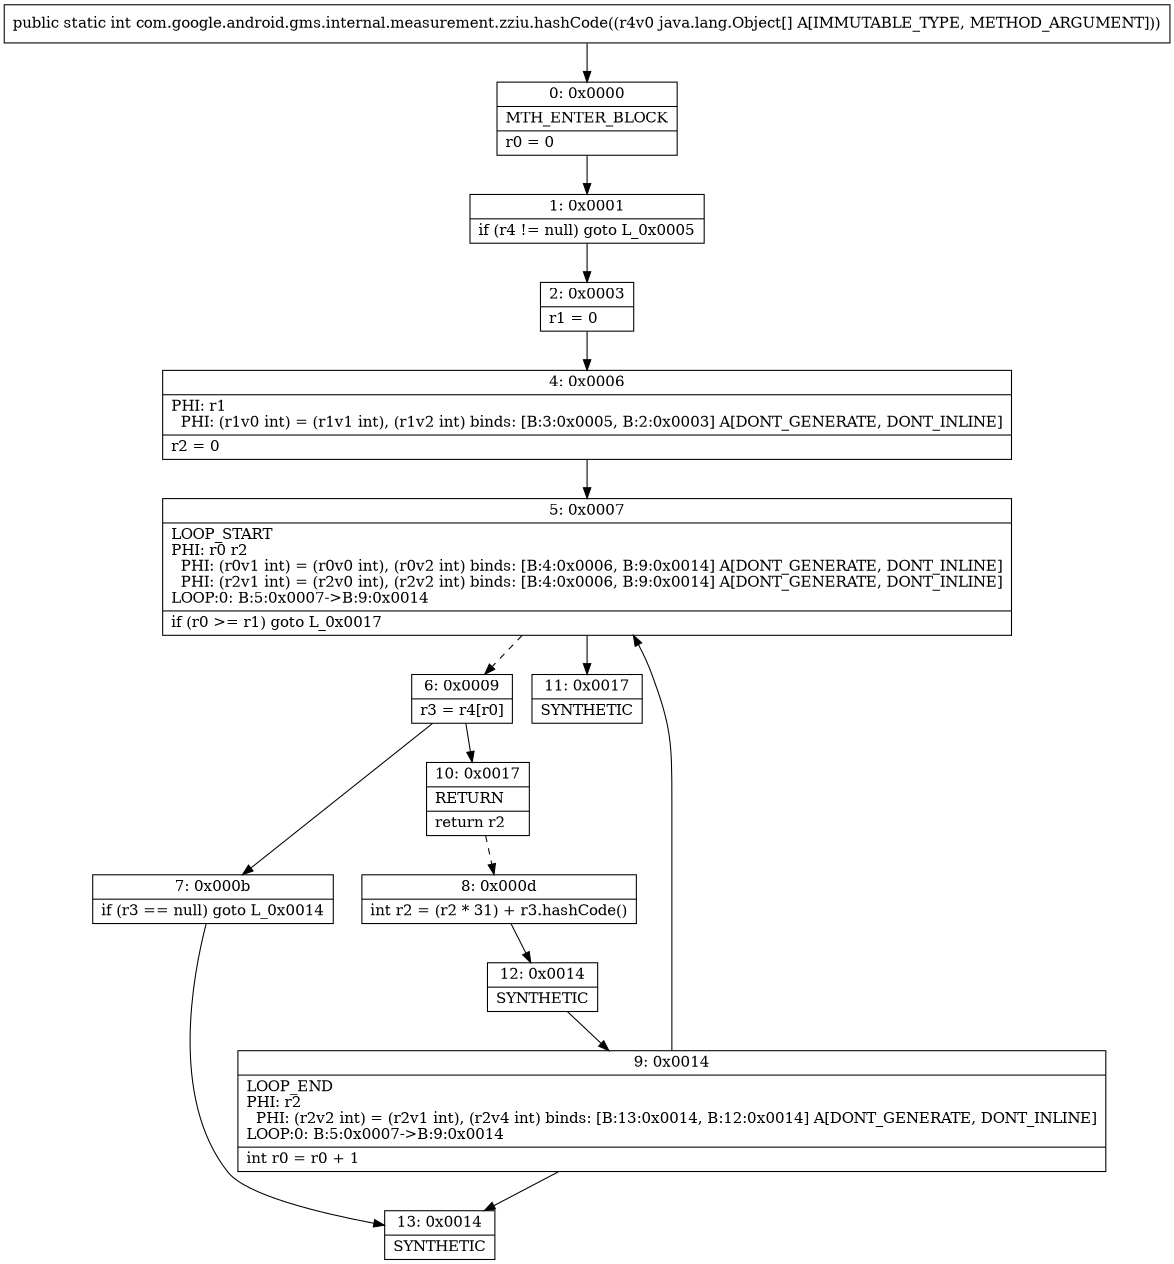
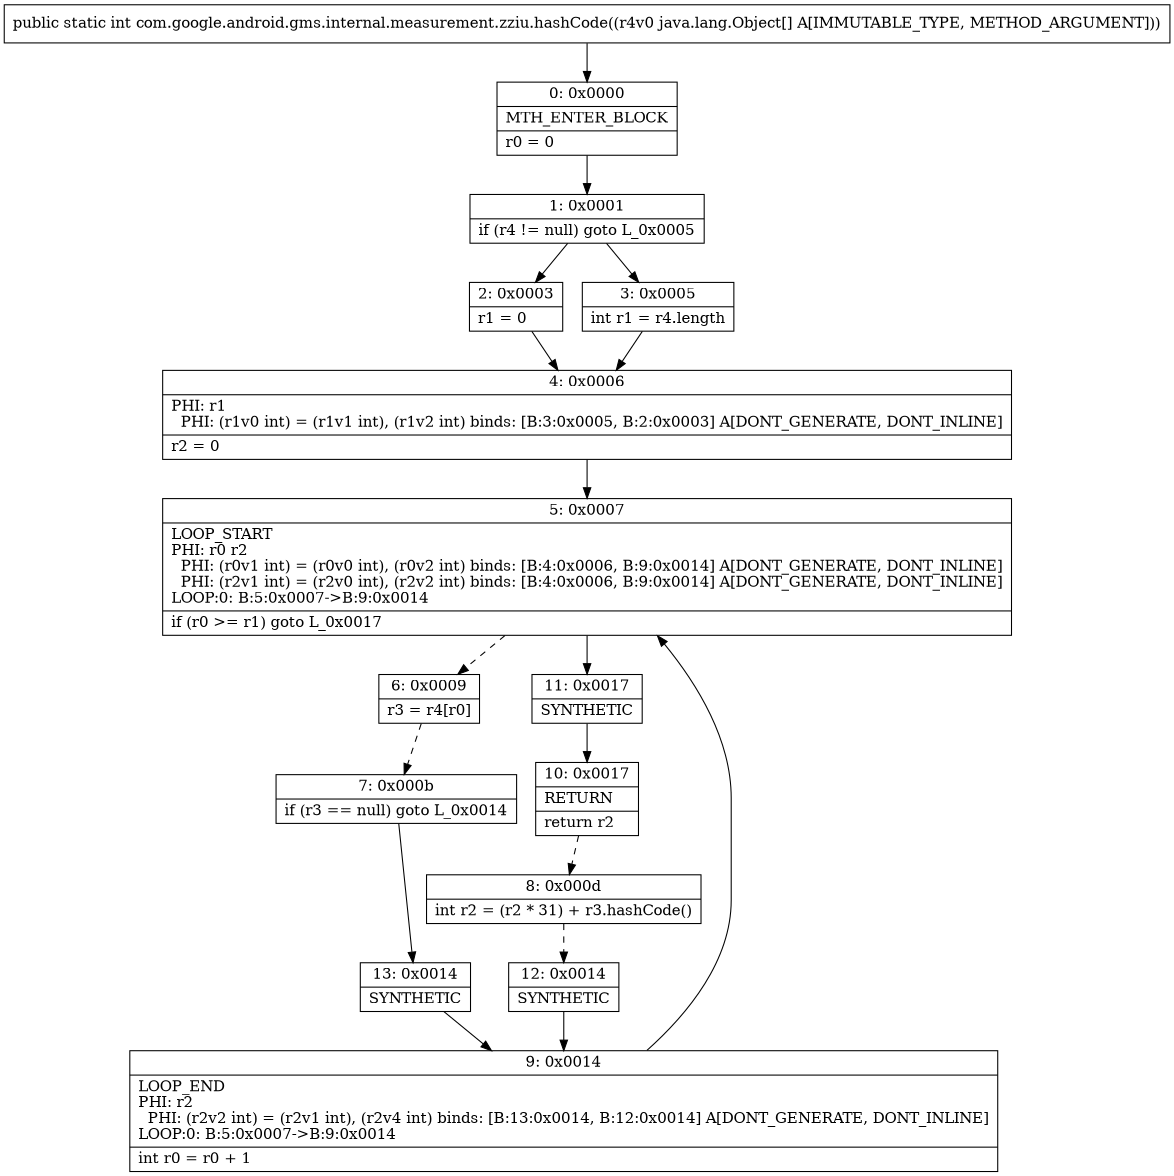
node "3: 0x0005": added
edge "6: 0x0009" -> "10: 0x0017": now "11: 0x0017" -> "10: 0x0017"
edge "6: 0x0009" -> "7: 0x000b": style solid -> dashed
edge "8: 0x000d" -> "12: 0x0014": style solid -> dashed
edge "9: 0x0014" -> "13: 0x0014": reversed
